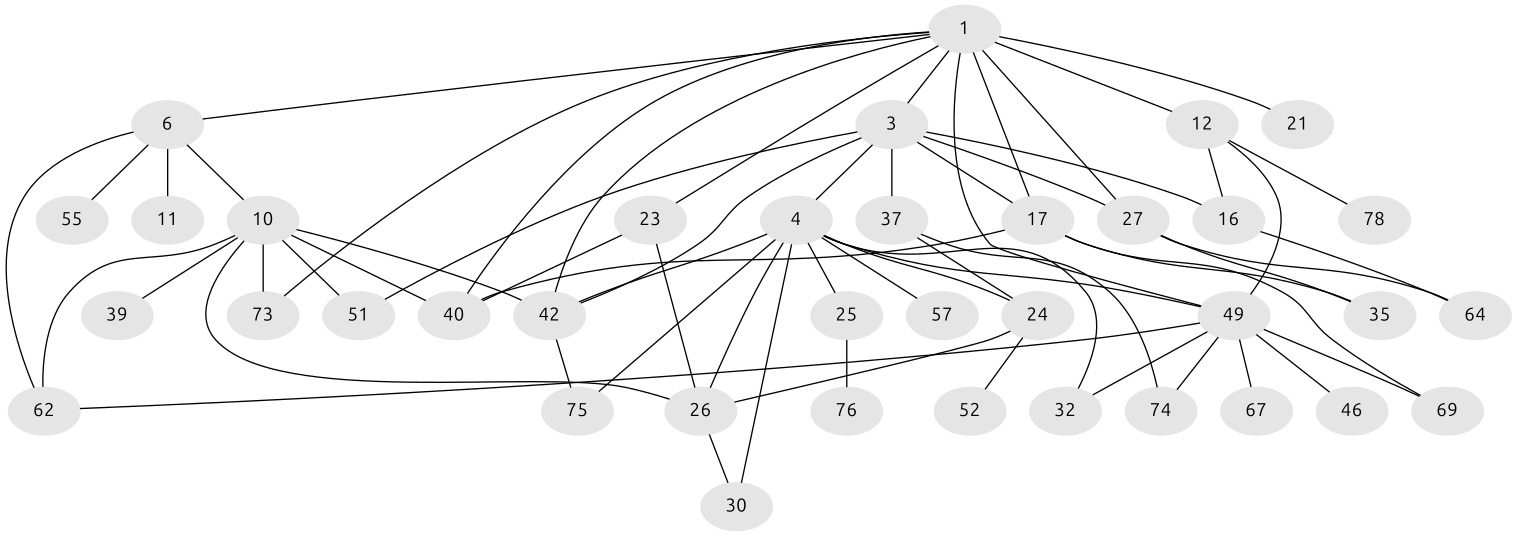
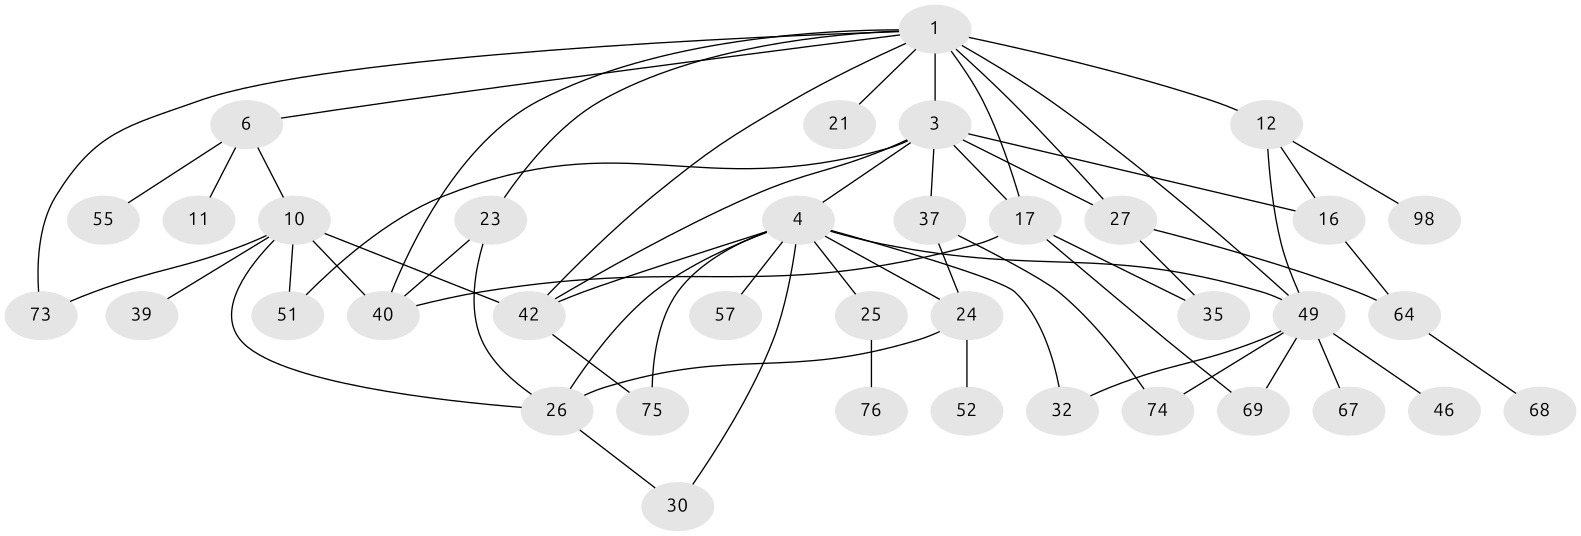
node "78": label "78" -> "98"
node "62": removed
node "68": added
